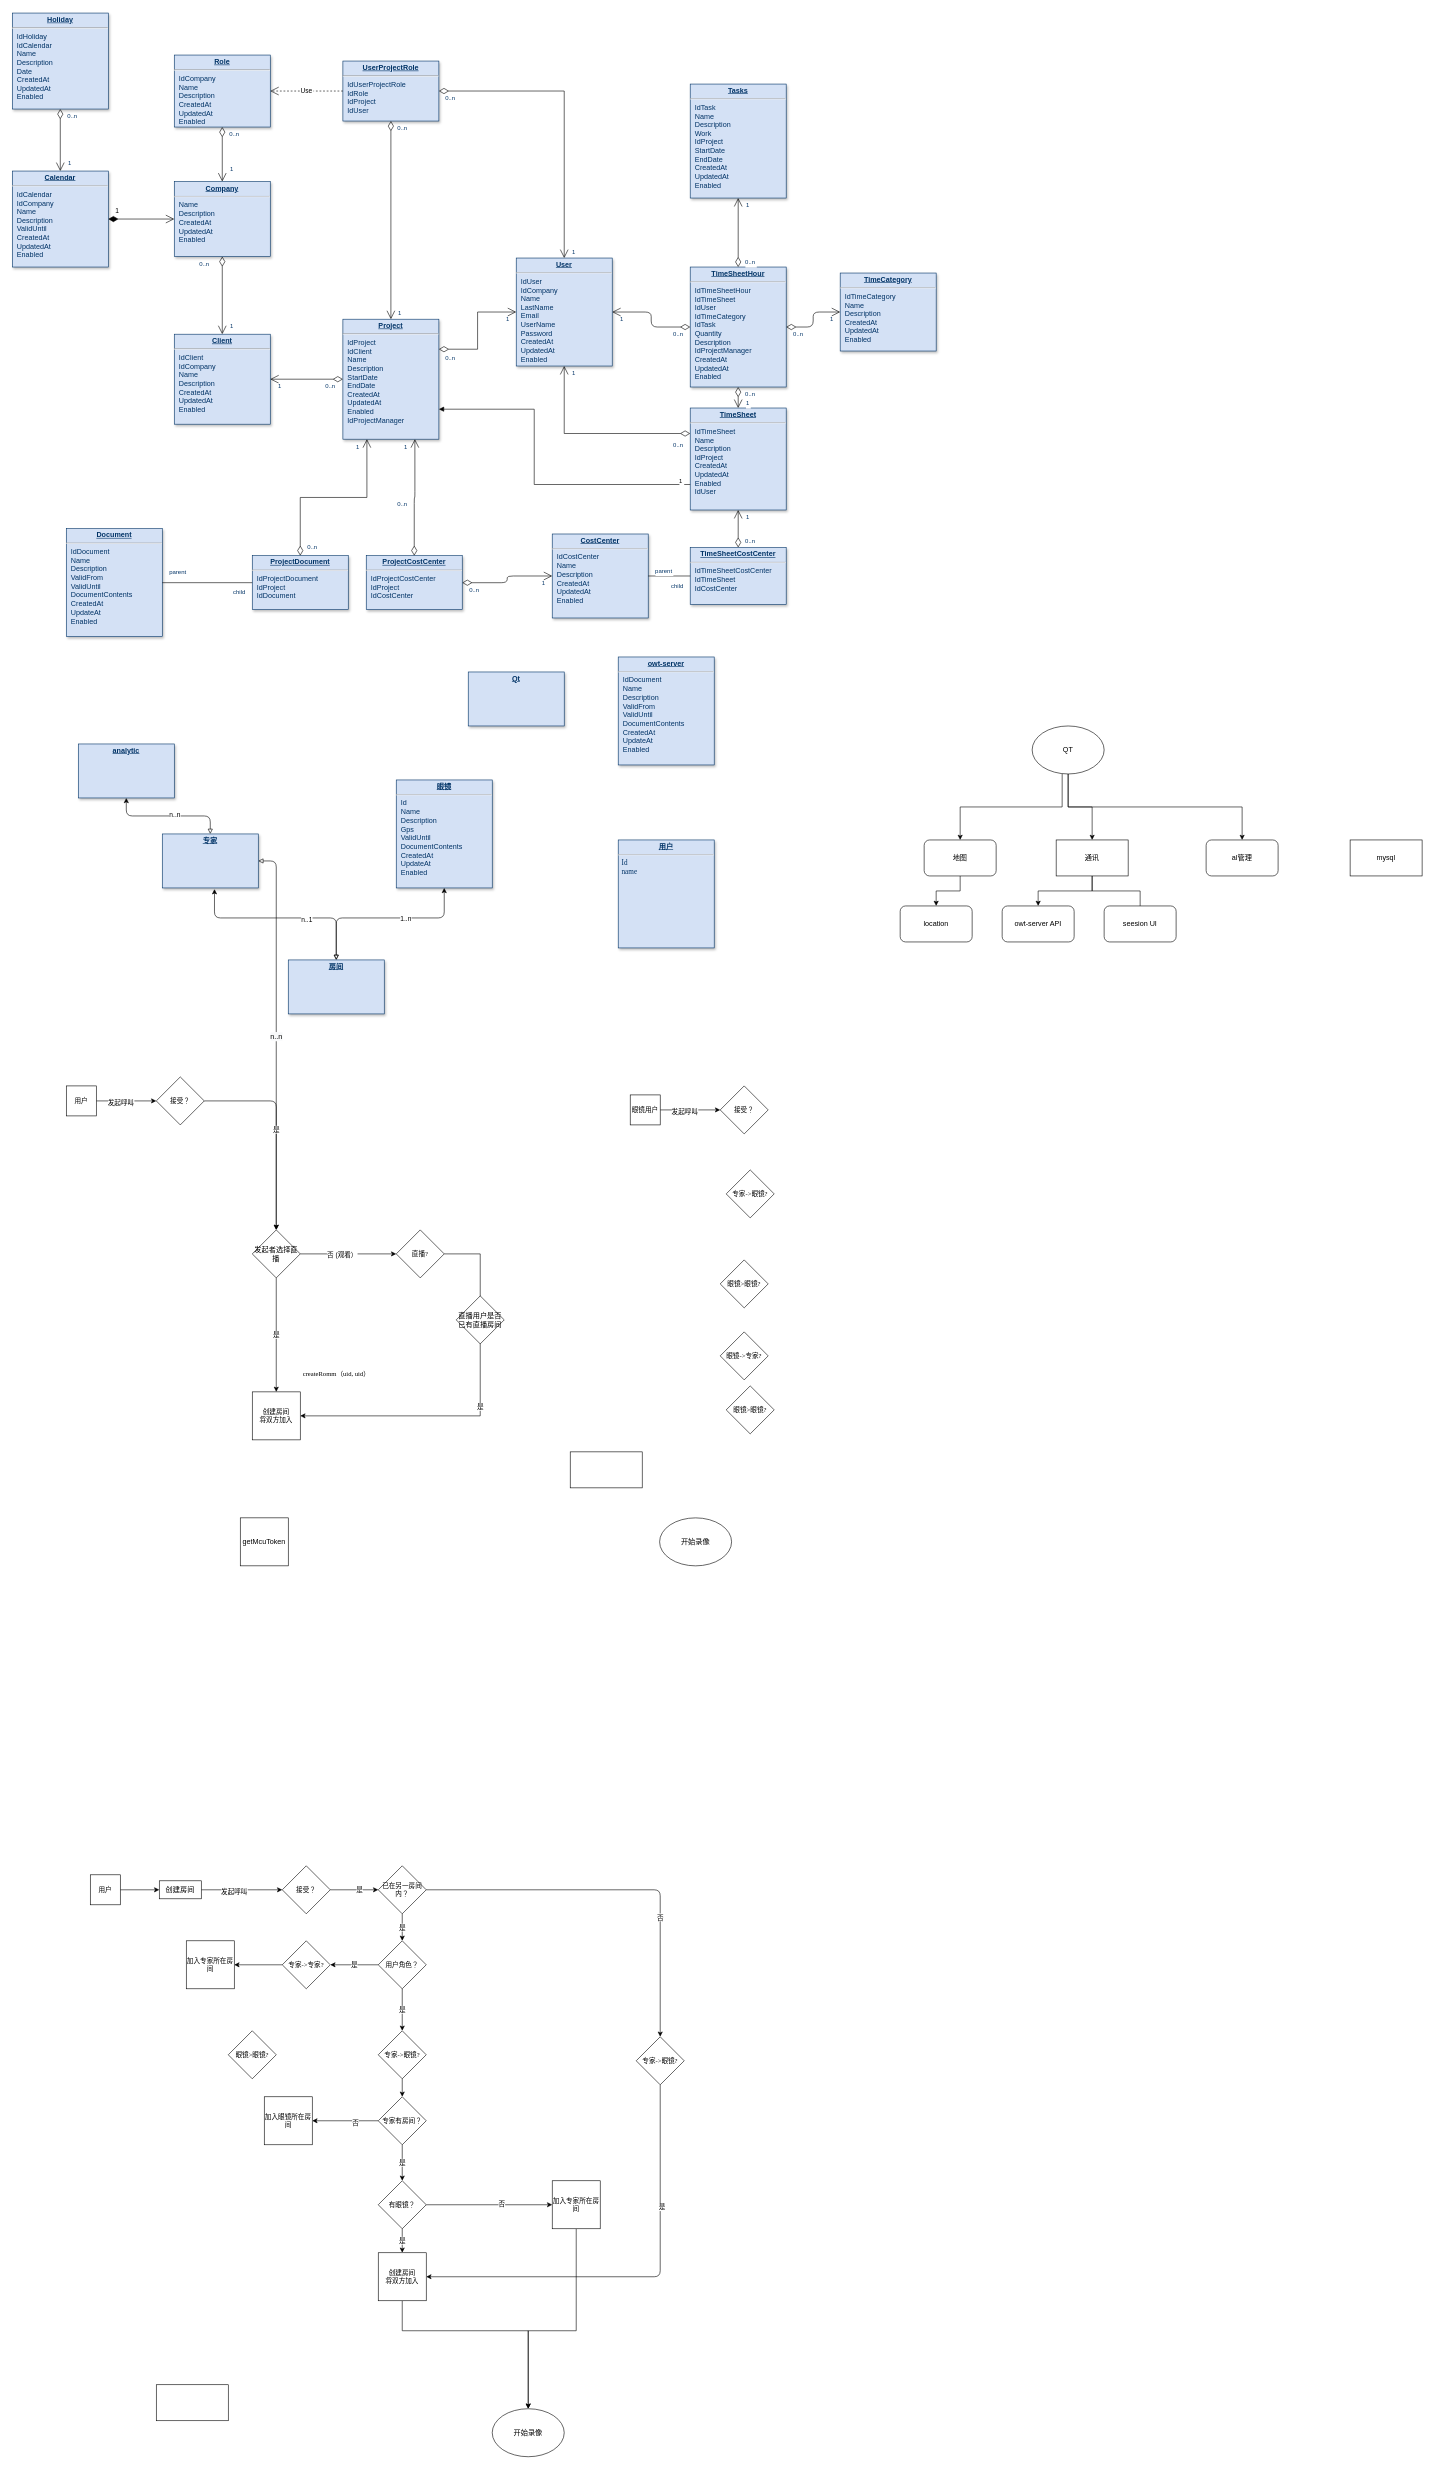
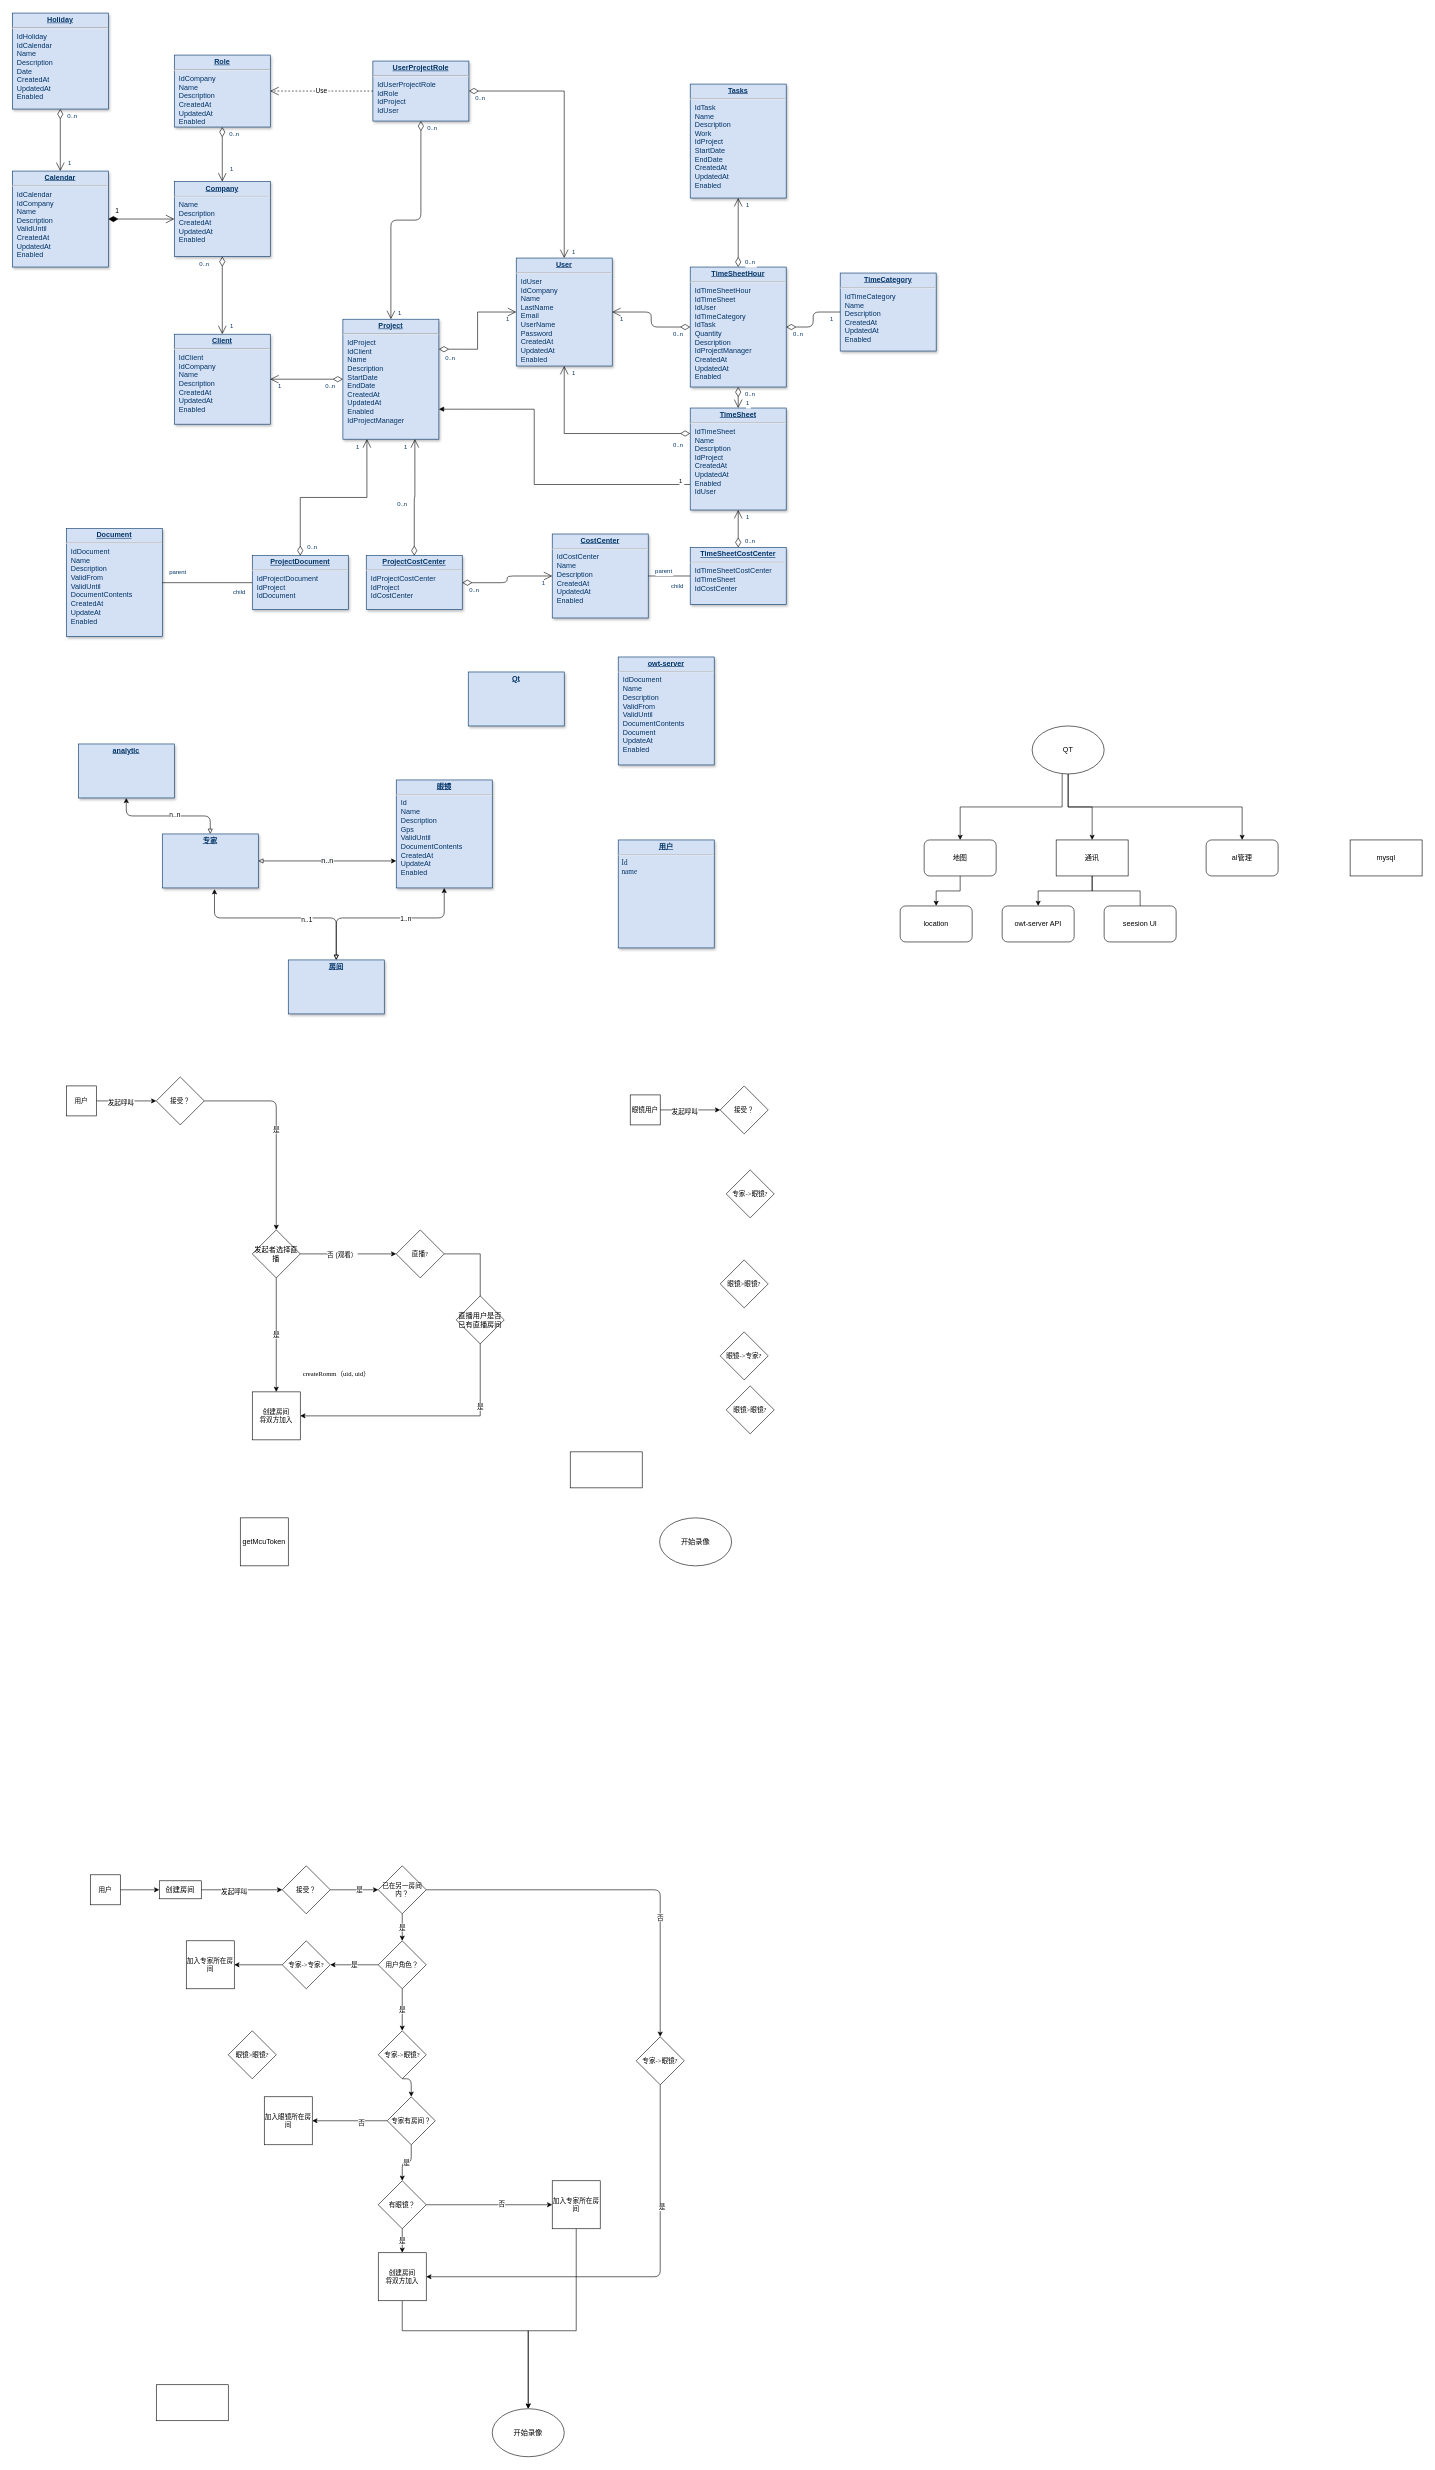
node "UserProjectRole IdUserProjectRole IdRole IdProject IdUser": moved (391, 91) -> (421, 91)
edge "TimeCategory IdTimeCategory Name Description CreatedAt UpdatedAt Enabled" -- "TimeSheetHour IdTimeSheetHour IdTimeSheet IdUser IdTimeCategory IdTask Quantity Description IdProjectManager CreatedAt UpdatedAt Enabled": arrowhead open -> none
node "owt-server IdDocument Name Description ValidFrom ValidUntil DocumentContents CreatedAt UpdateAt Enabled": label "owt-server IdDocument Name Description ValidFrom ValidUntil DocumentContents CreatedAt UpdateAt Enabled" -> "owt-server IdDocument Name Description ValidFrom ValidUntil DocumentContents Document UpdateAt Enabled"
edge "专家" -- "发起者选择直播": now "专家" -- "眼镜 Id Name Description Gps ValidUntil DocumentContents CreatedAt UpdateAt Enabled"
node "专家有房间？": moved (402, 2121) -> (411, 2121)
